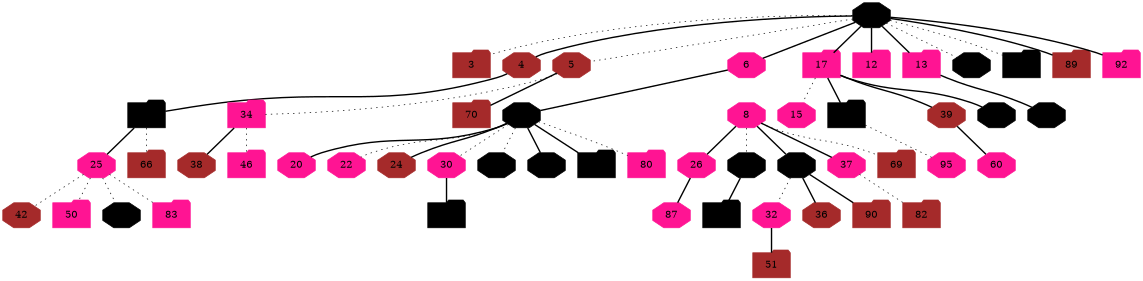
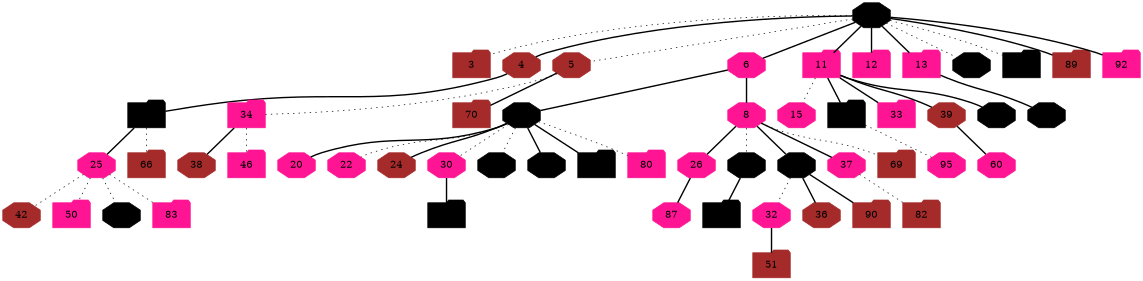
node "17": label "17" -> "11"
edge "6" -- "8": added
node "33": added
